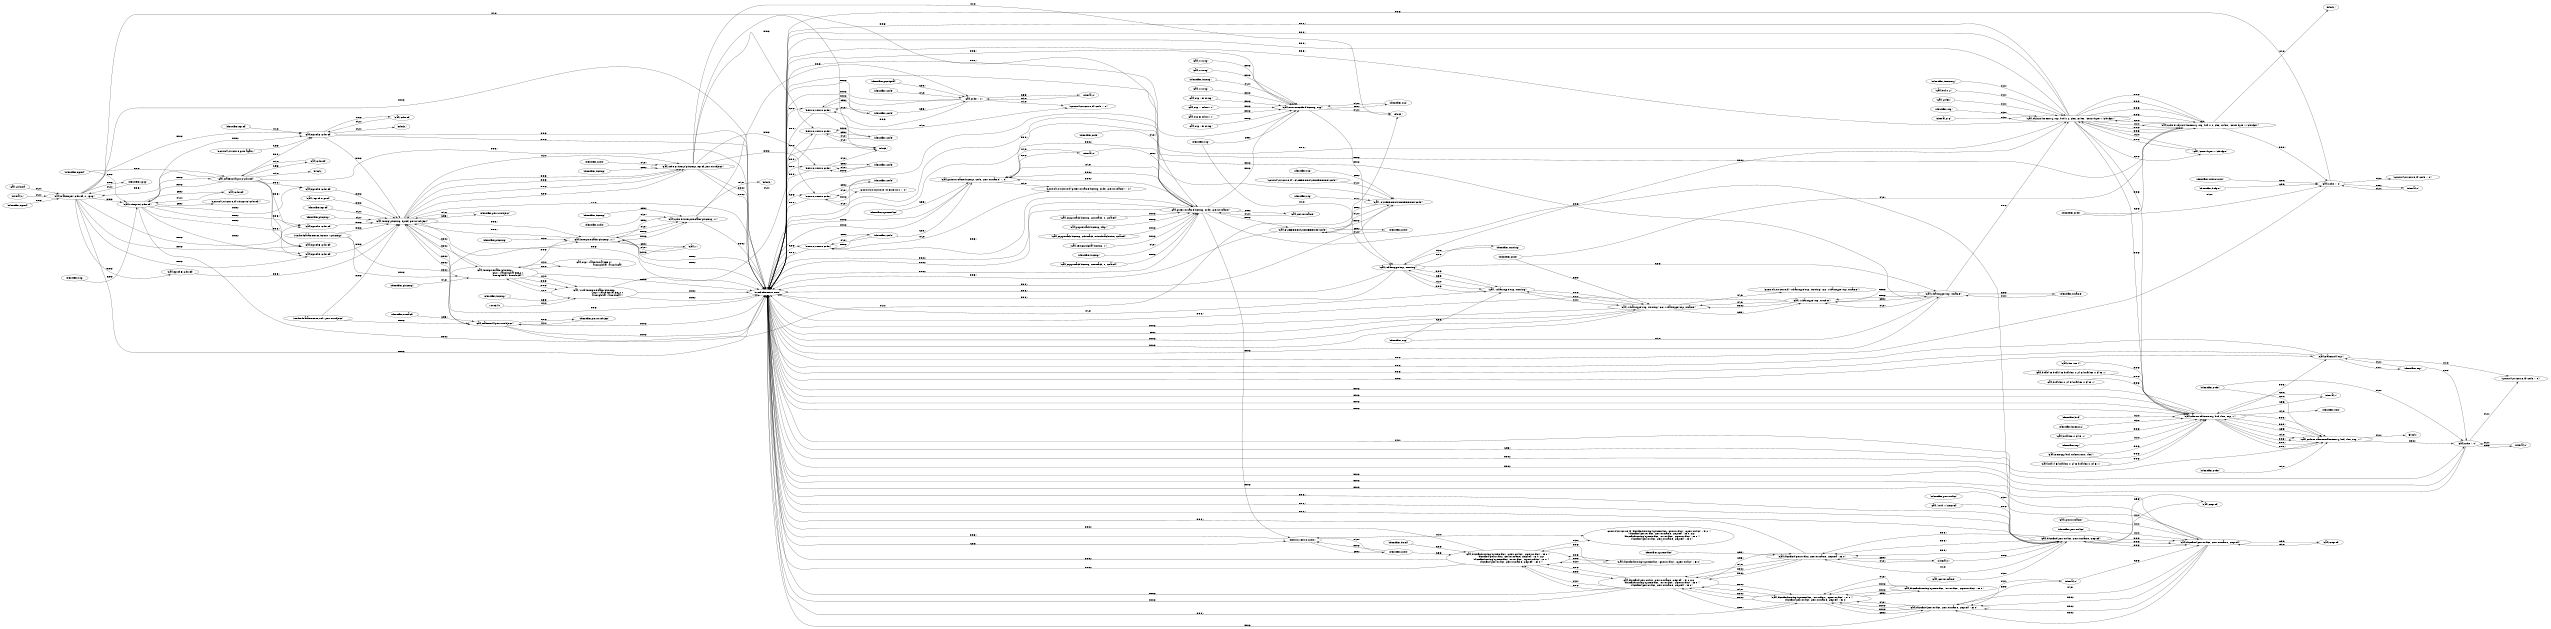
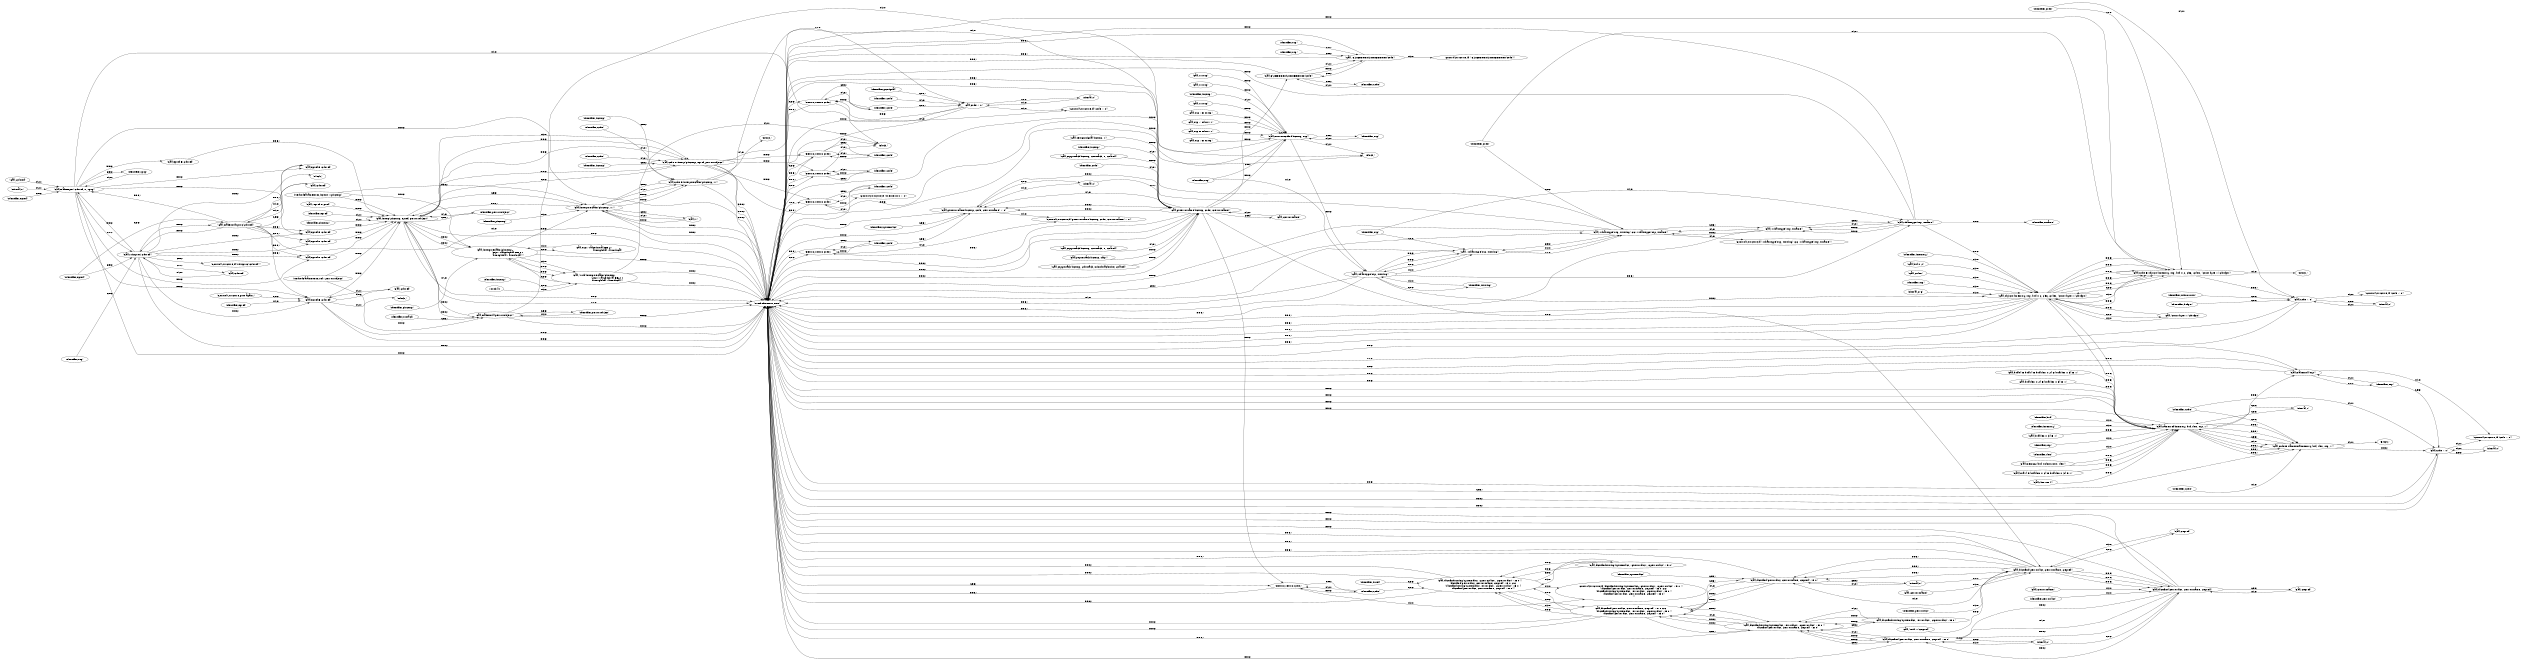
edge "(Call,make_null_proc(&doref))" -> "(MethodReturn,RET)": label "DDG: " -> "AST: "
edge "(ControlStructure,if (!GS_ERROR_IS_INTERRUPT(code)))" -> "(Call,!GS_ERROR_IS_INTERRUPT(code))": reversed
edge "(Call,make_oper(&doref, 0, zpop))" -> "(Call,r_is_proc(&doref))": label "DDG: " -> "CFG: "
edge "(Call,copy_stack(i_ctx_p, &o_stack, 0, &saref))" -> "(Call,gs_errorname(i_ctx_p, code, &error_name))": label "DDG: " -> "AST: "
edge "(Call,interp(pi_ctx_p, epref, perror_object))" -> "(Call,interp_reclaim(pi_ctx_p, -1))": label "DDG: " -> "CFG: "
edge "(Call,r_is_proc(&doref))" -> "(Call,make_oper(&doref, 0, zpop))": added, label "DDG:"
edge "(Call,r_has_type(osp, t_string))" -> "(Call,r_has_type(osp, t_name))": label "CFG: " -> "DDG: "
edge "(Identifier,t_name)" -> "(Call,r_has_type(osp, t_name))": removed, label "AST:"
node "(Call,!r_has_type(osp, t_osbot))": label "(Call,!r_has_type(osp, t_osbot))" -> "(Call,!r_has_type(osp, t_name))"
edge "(Call,name_ref(imemory, buf, rlen, osp, 1))" -> "(Identifier,rlen)": reversed
edge "(Call,code = name_ref(imemory, buf, rlen, osp, 1))" -> "(MethodReturn,RET)": label "AST: " -> "DDG: "
